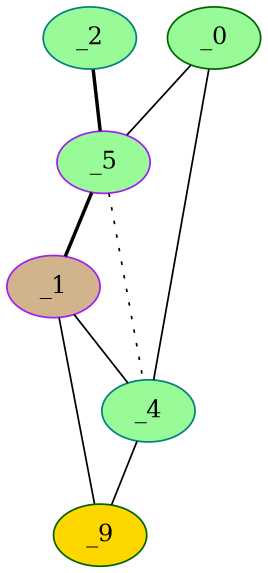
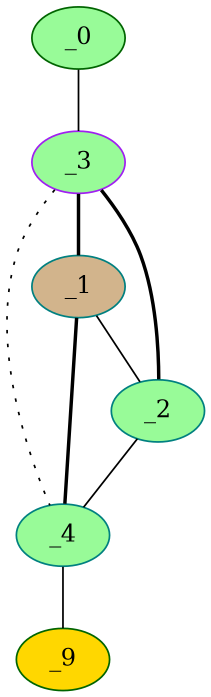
node "_5": label "_5" -> "_3"
edge "_0" -- "_4": now "_2" -- "_4"
node "_1": color purple -> teal
edge "_1" -- "_4": style solid -> bold
edge "_1" -- "_9": now "_1" -- "_2"
